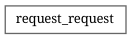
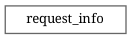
node "request_request": label "request_request" -> "request_info"
